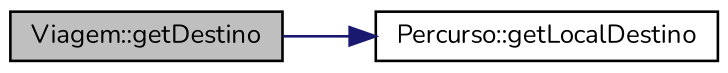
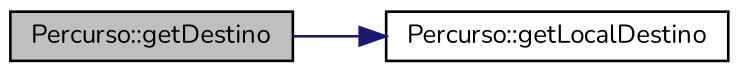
node "Viagem::getDestino": label "Viagem::getDestino" -> "Percurso::getDestino"
